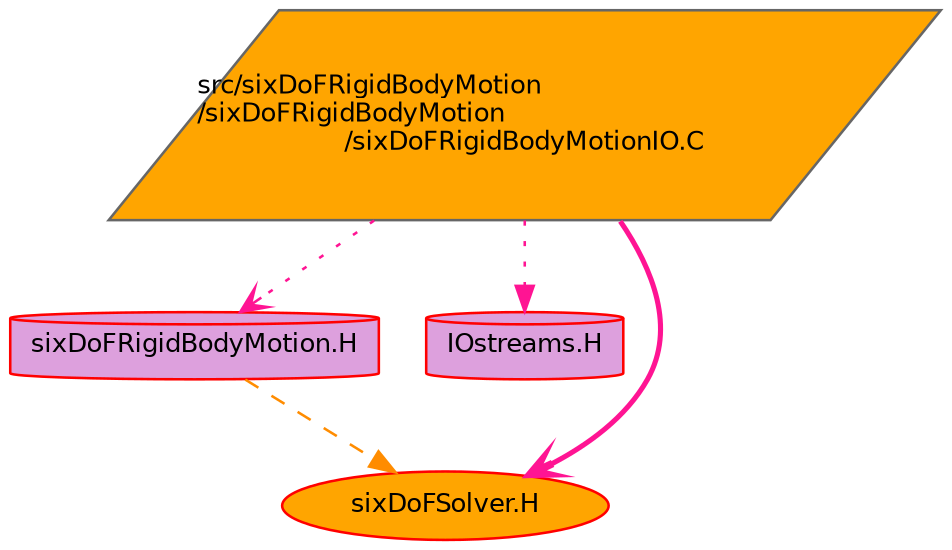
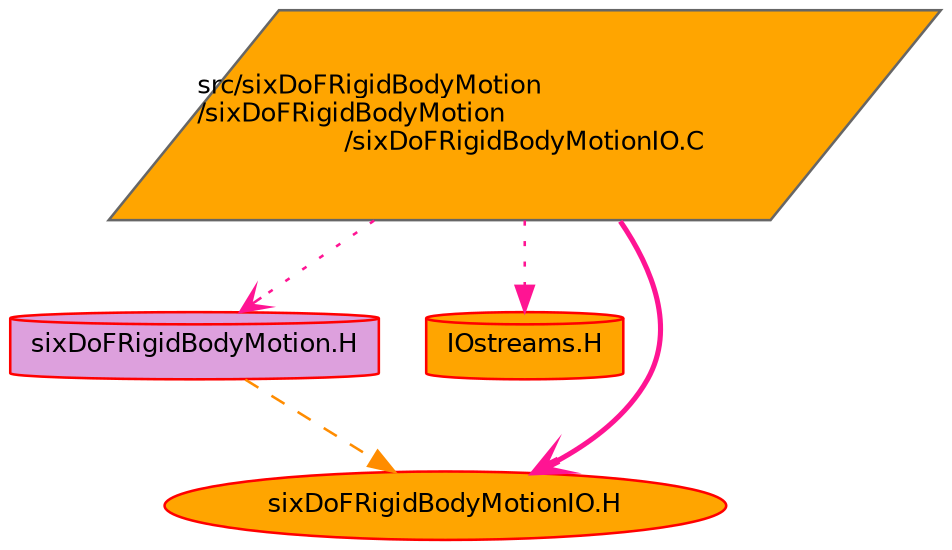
node "IOstreams.H": fillcolor plum -> orange
node "sixDoFSolver.H": label "sixDoFSolver.H" -> "sixDoFRigidBodyMotionIO.H"
